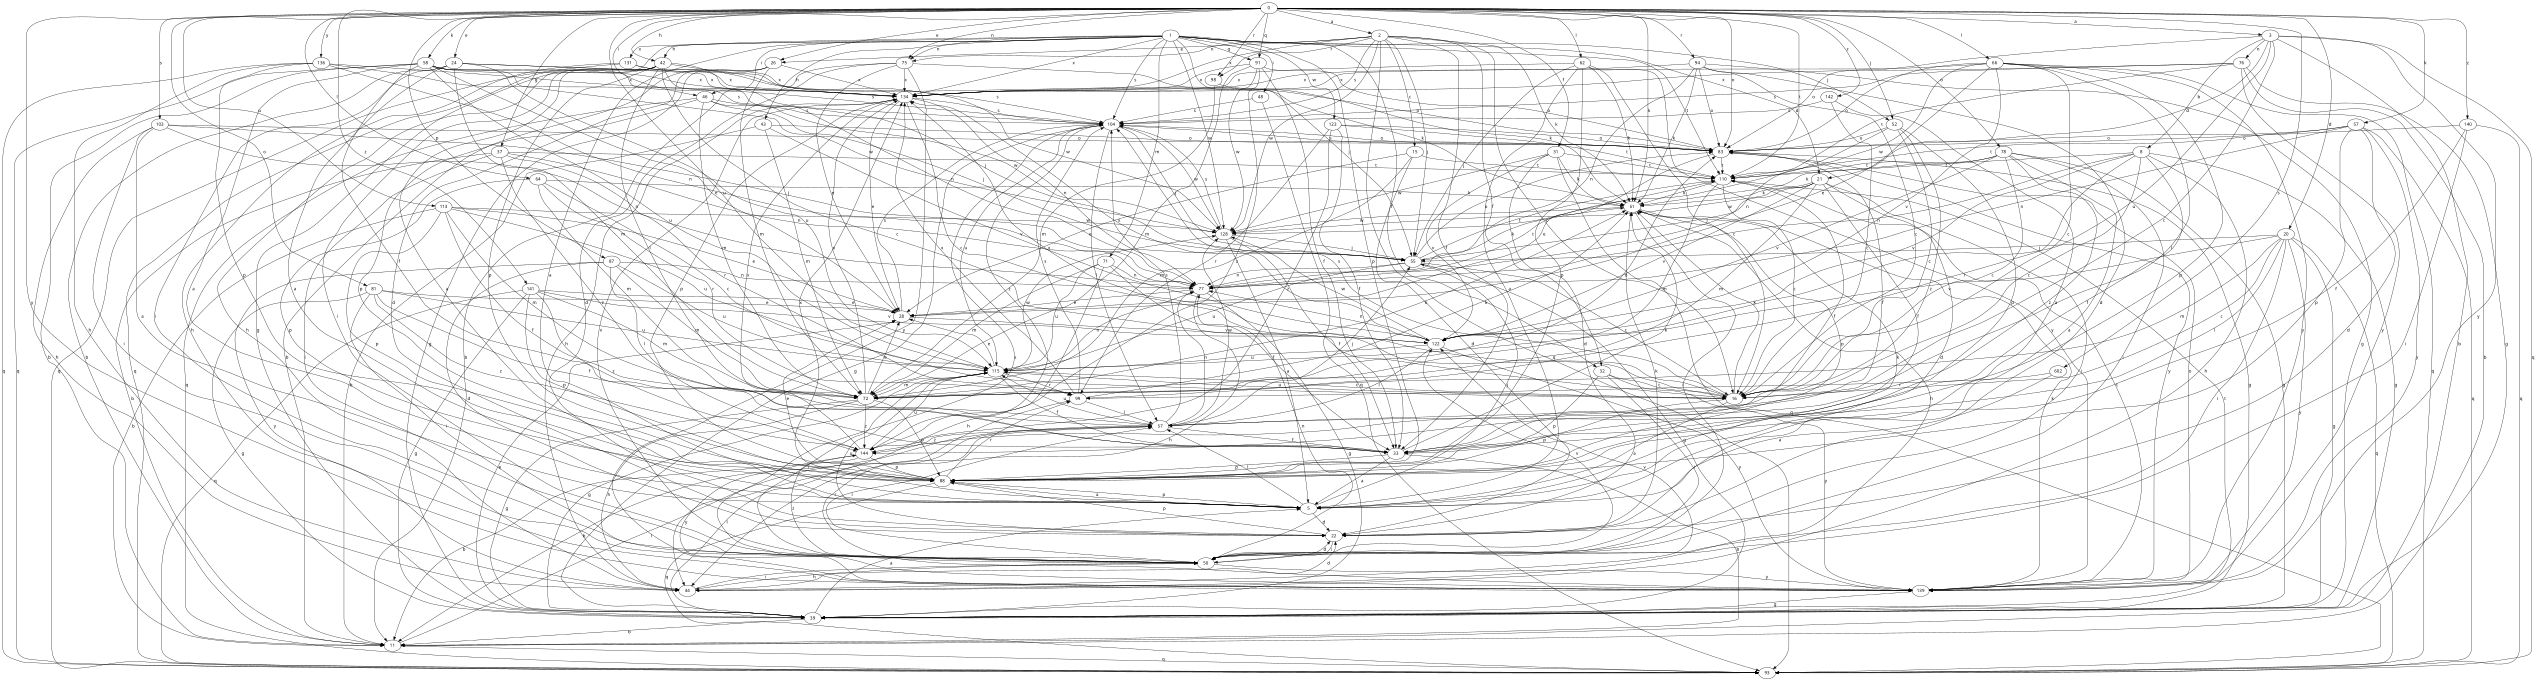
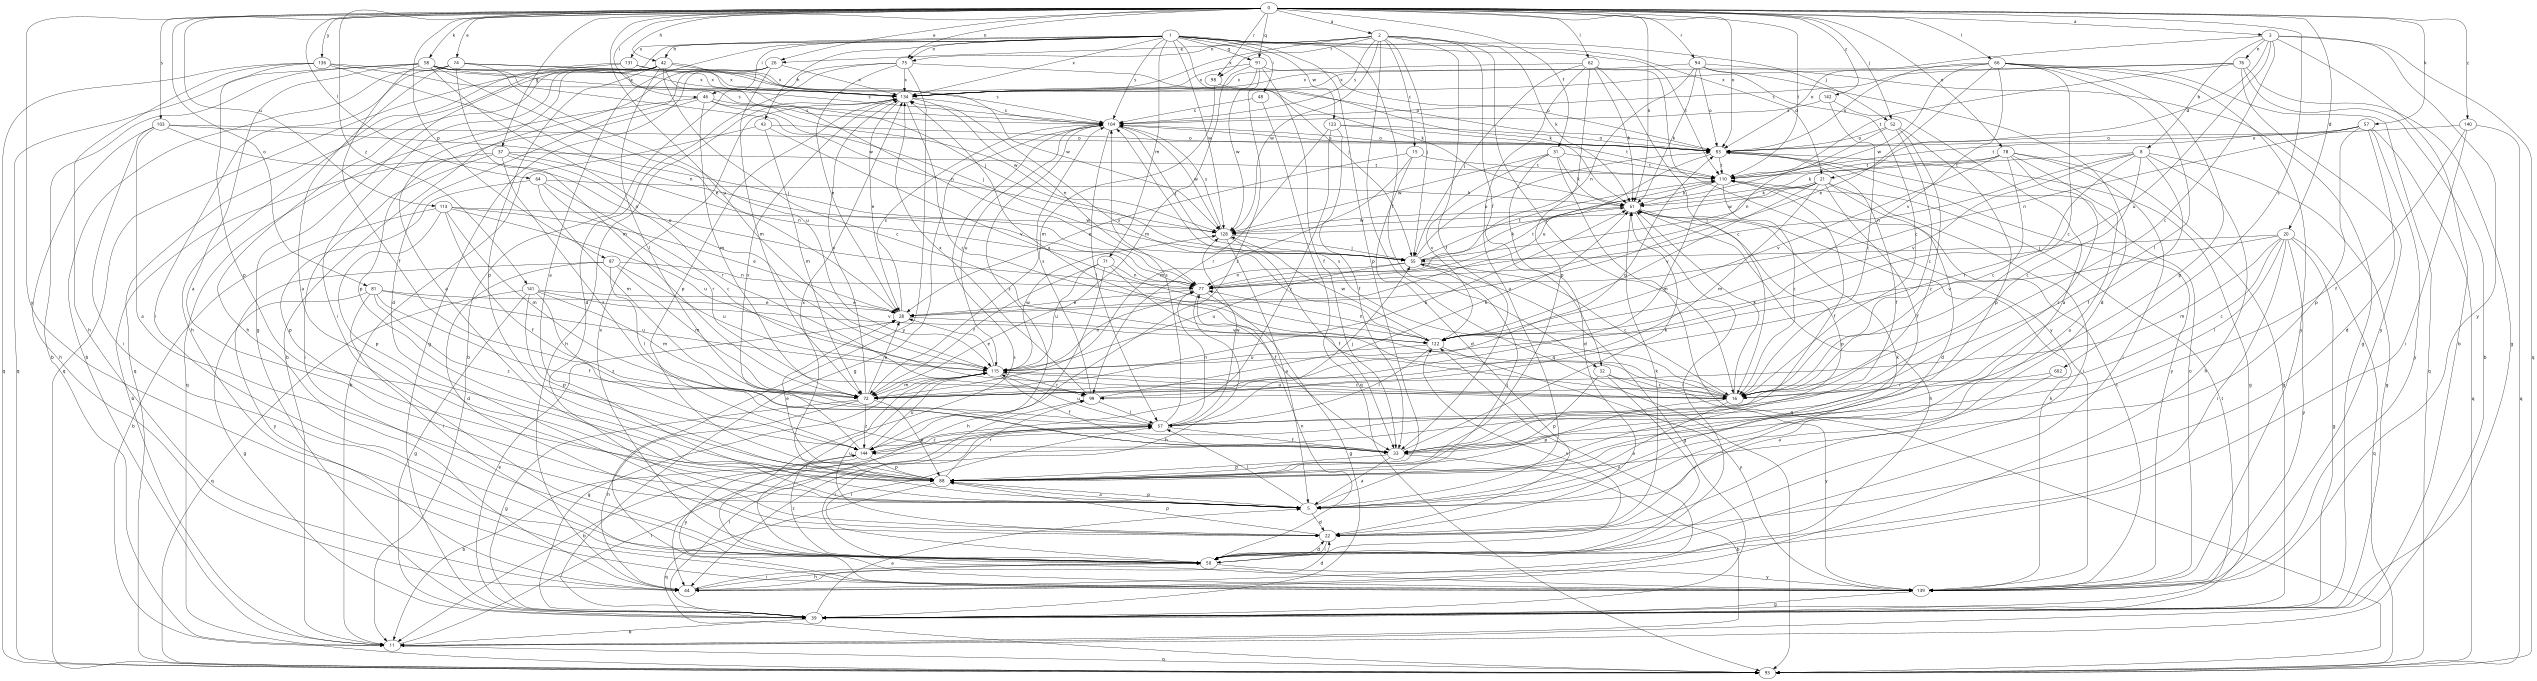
edge "71" -> "72": label "m" -> "f"
